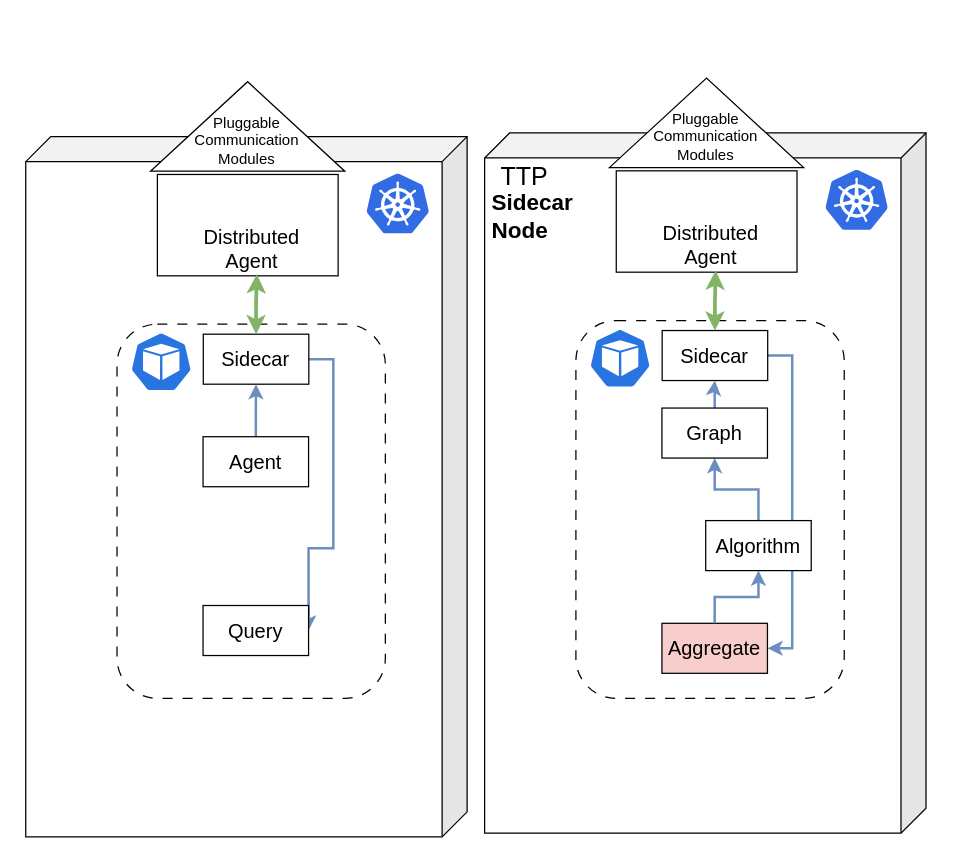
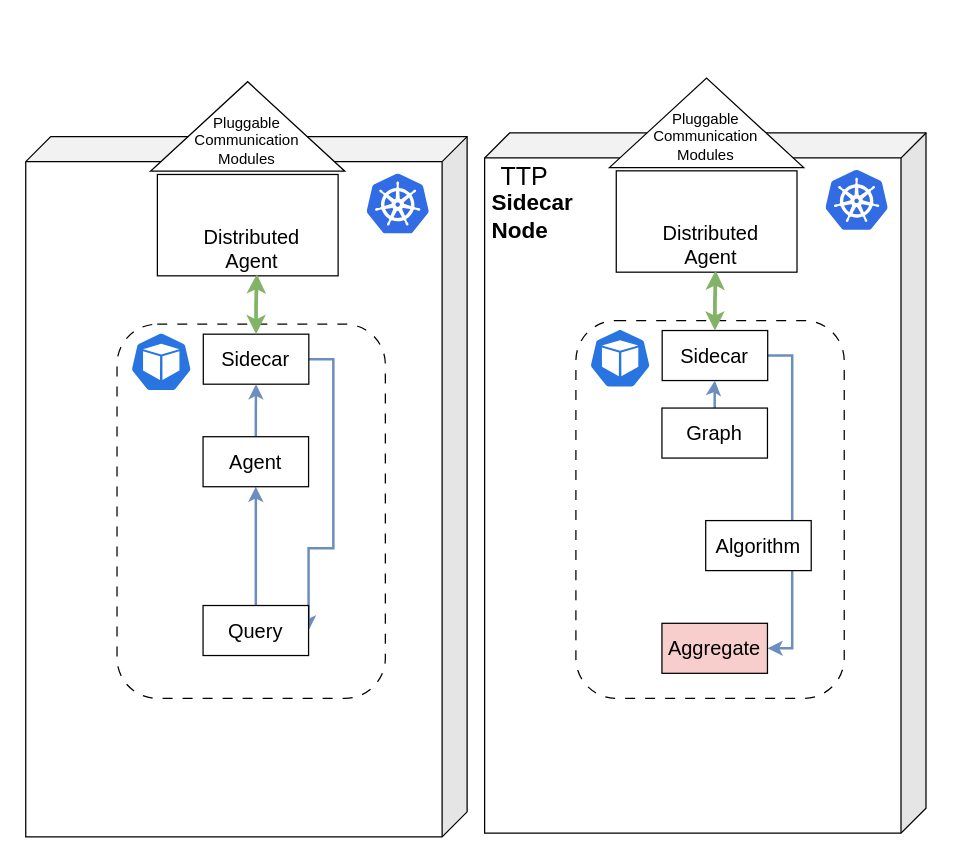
edge "Algorithm" -> "Graph": removed
edge "Query" -> "Agent": added
edge "Aggregate" -> "Algorithm": removed
